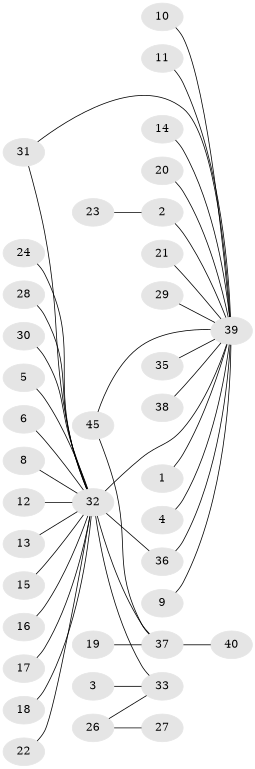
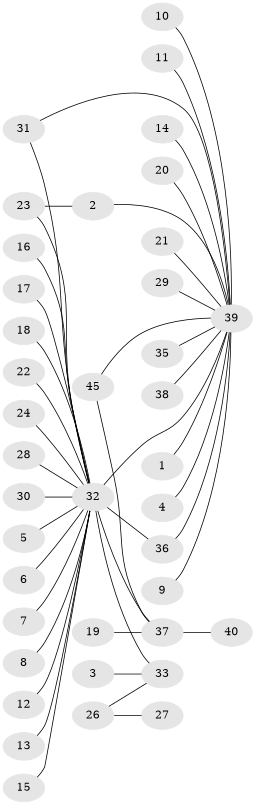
edge "23" -- "32": added
node "7": added
